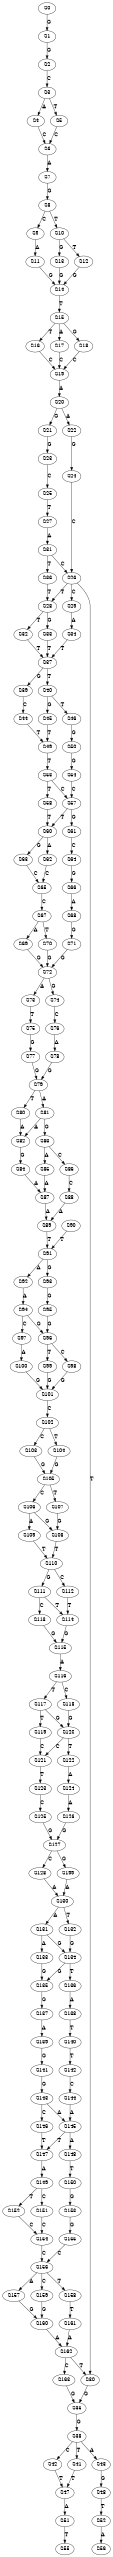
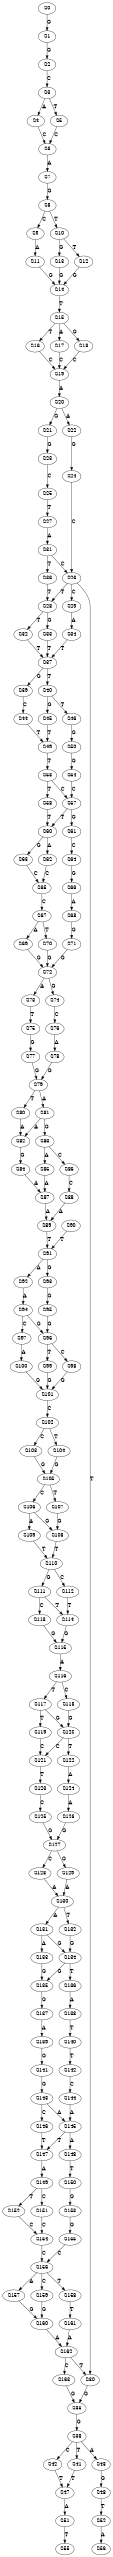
node "S199": label "S199" -> "S129"
